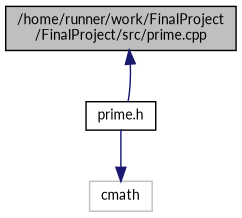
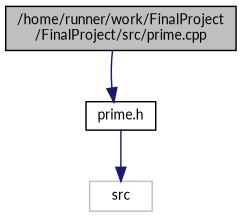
edge "prime.h" -> "/home/runner/work/FinalProject /FinalProject/src/prime.cpp": reversed
node "cmath": label "cmath" -> "src"
